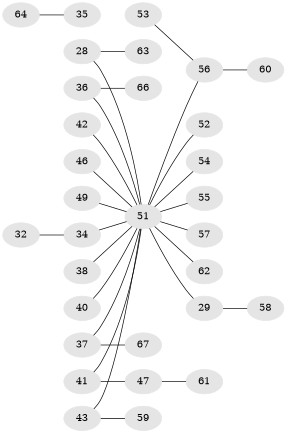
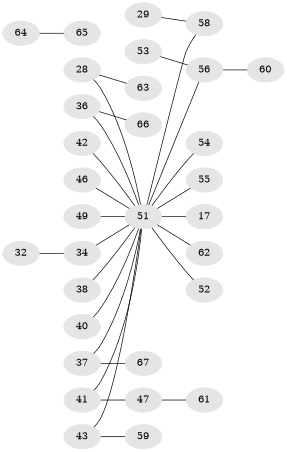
node "35": label "35" -> "65"
node "57": label "57" -> "17"
edge "51" -- "29": now "51" -- "58"
